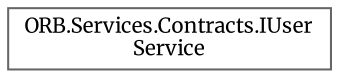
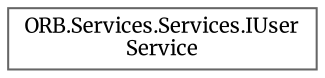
node "ORB.Services.Contracts.IUser Service": label "ORB.Services.Contracts.IUser Service" -> "ORB.Services.Services.IUser Service"
